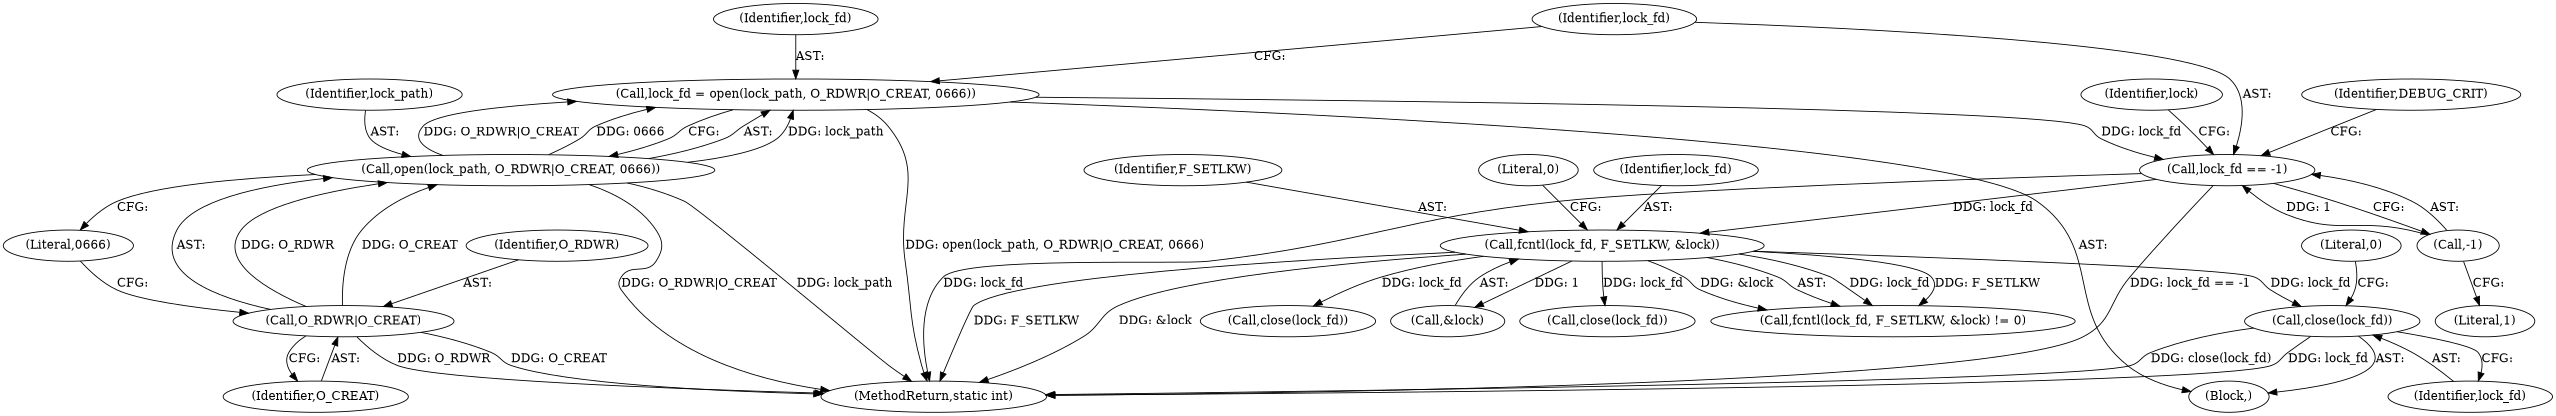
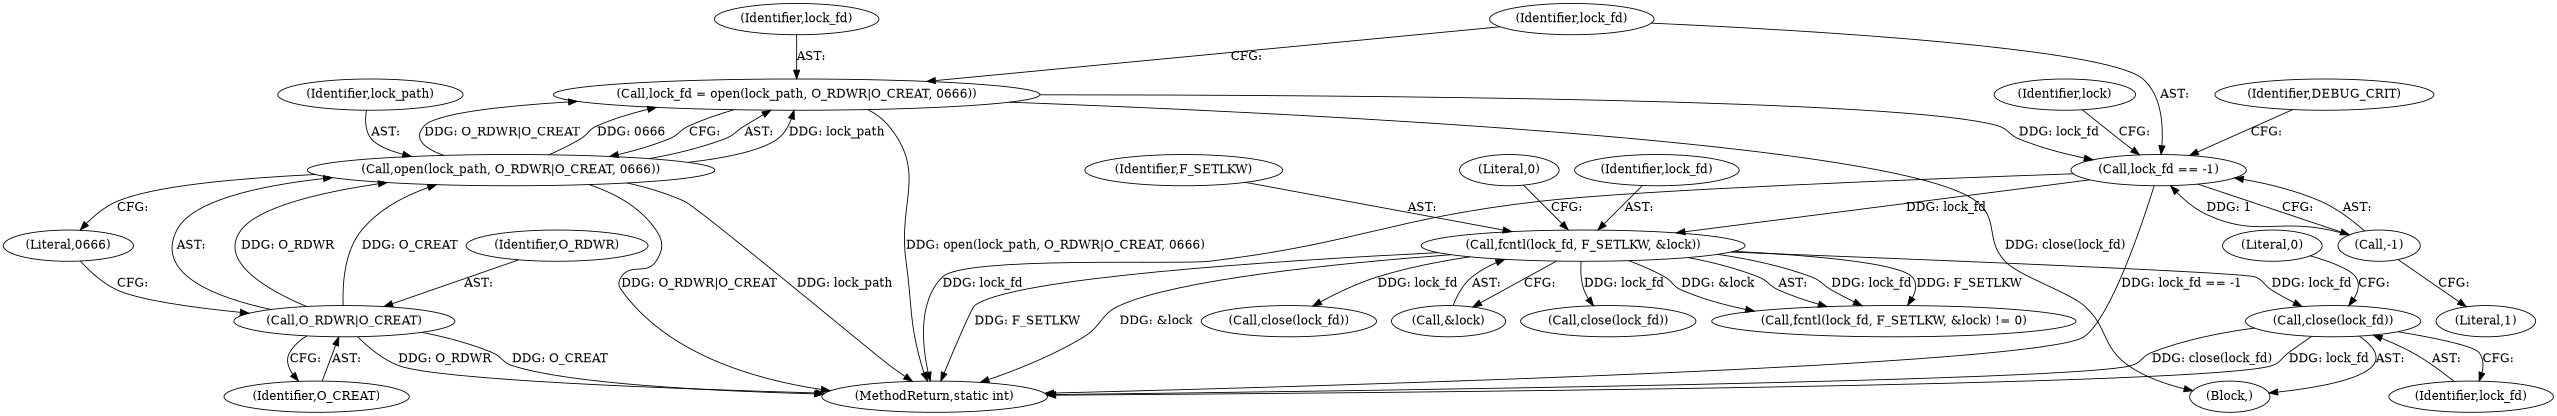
edge "(Call,lock_fd = open(lock_path, O_RDWR|O_CREAT, 0666))" -> "(Block,)": label "AST: " -> "DDG: close(lock_fd)"
edge "(Call,fcntl(lock_fd, F_SETLKW, &lock))" -> "(Call,&lock)": label "DDG: 1" -> "CFG: "
